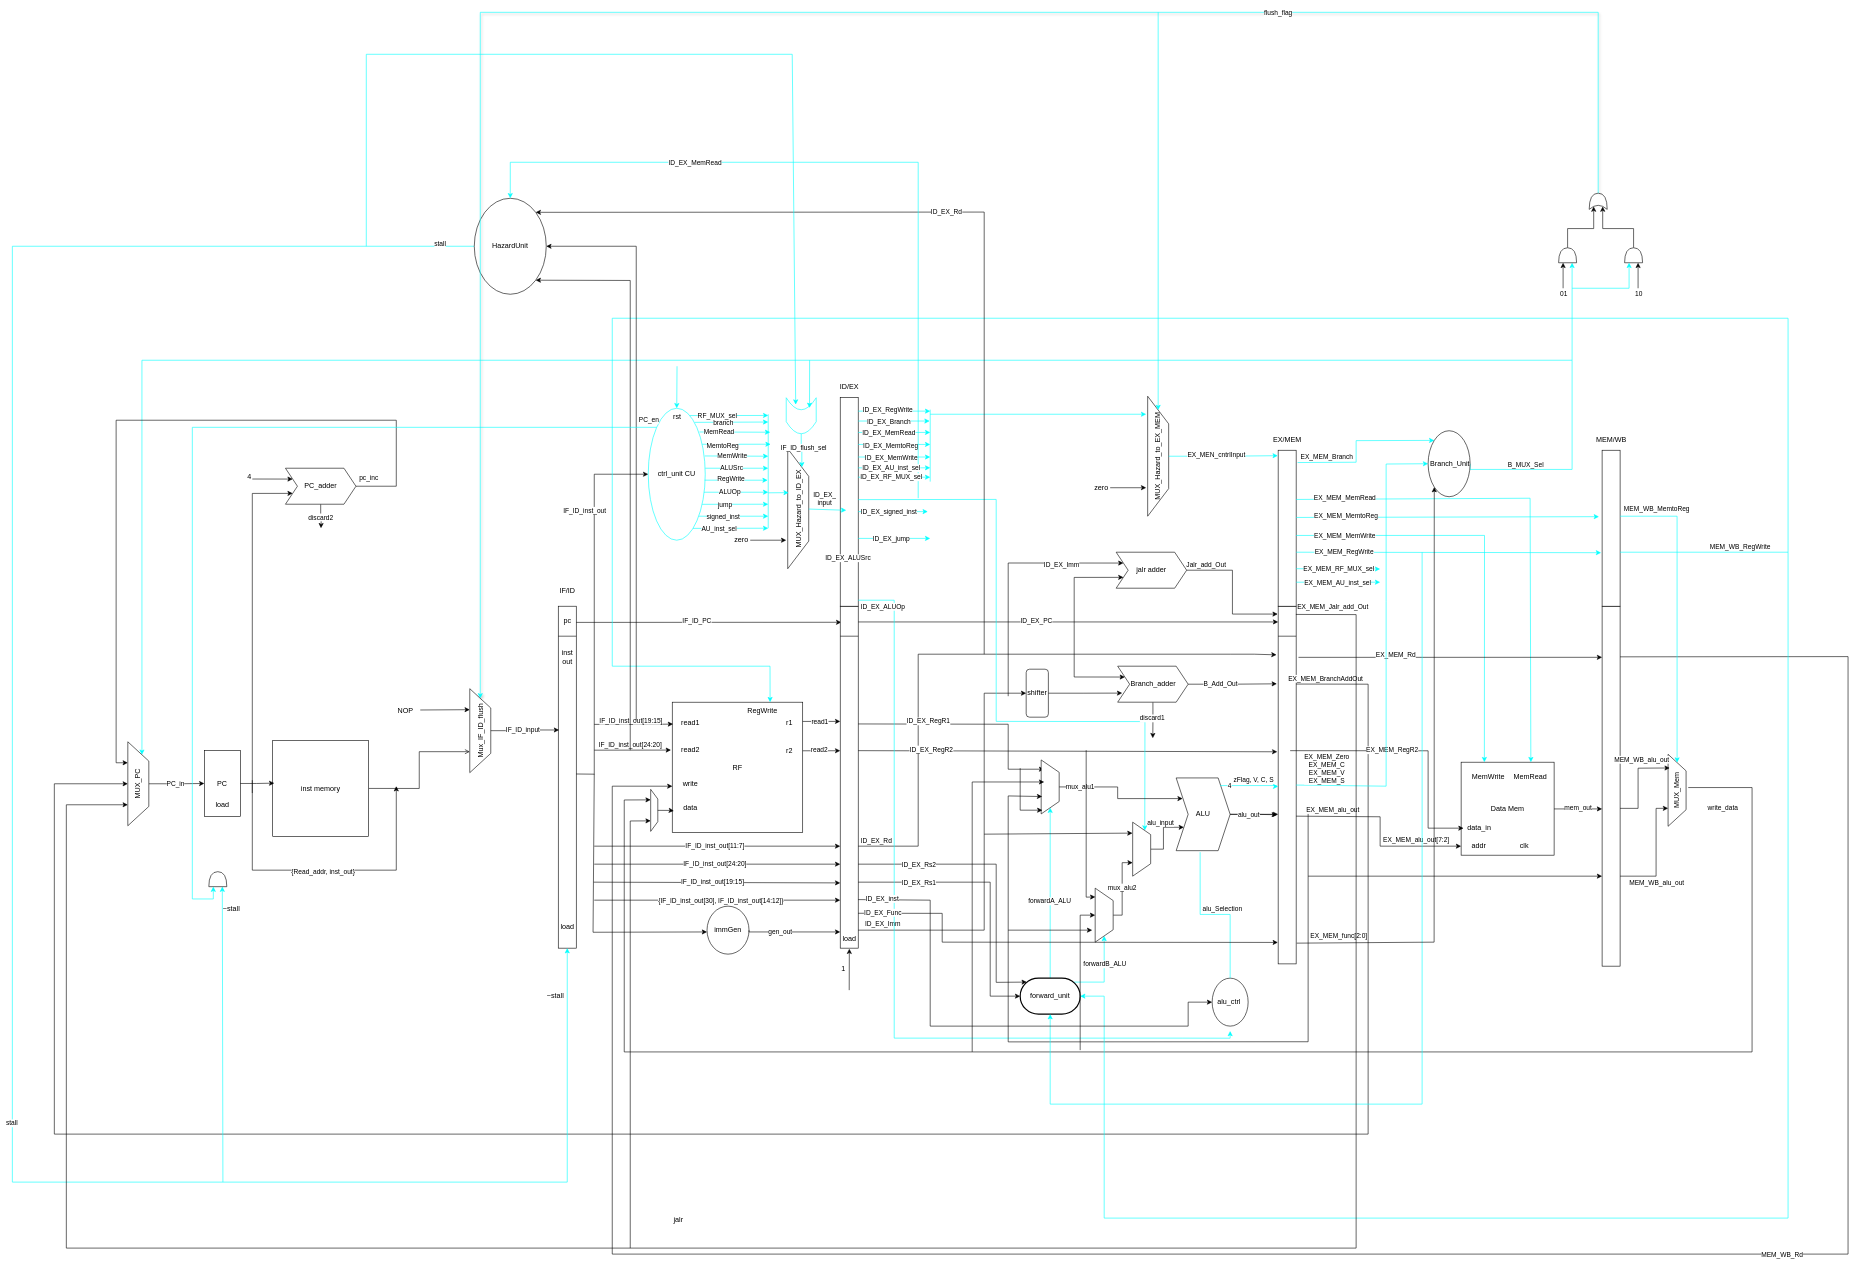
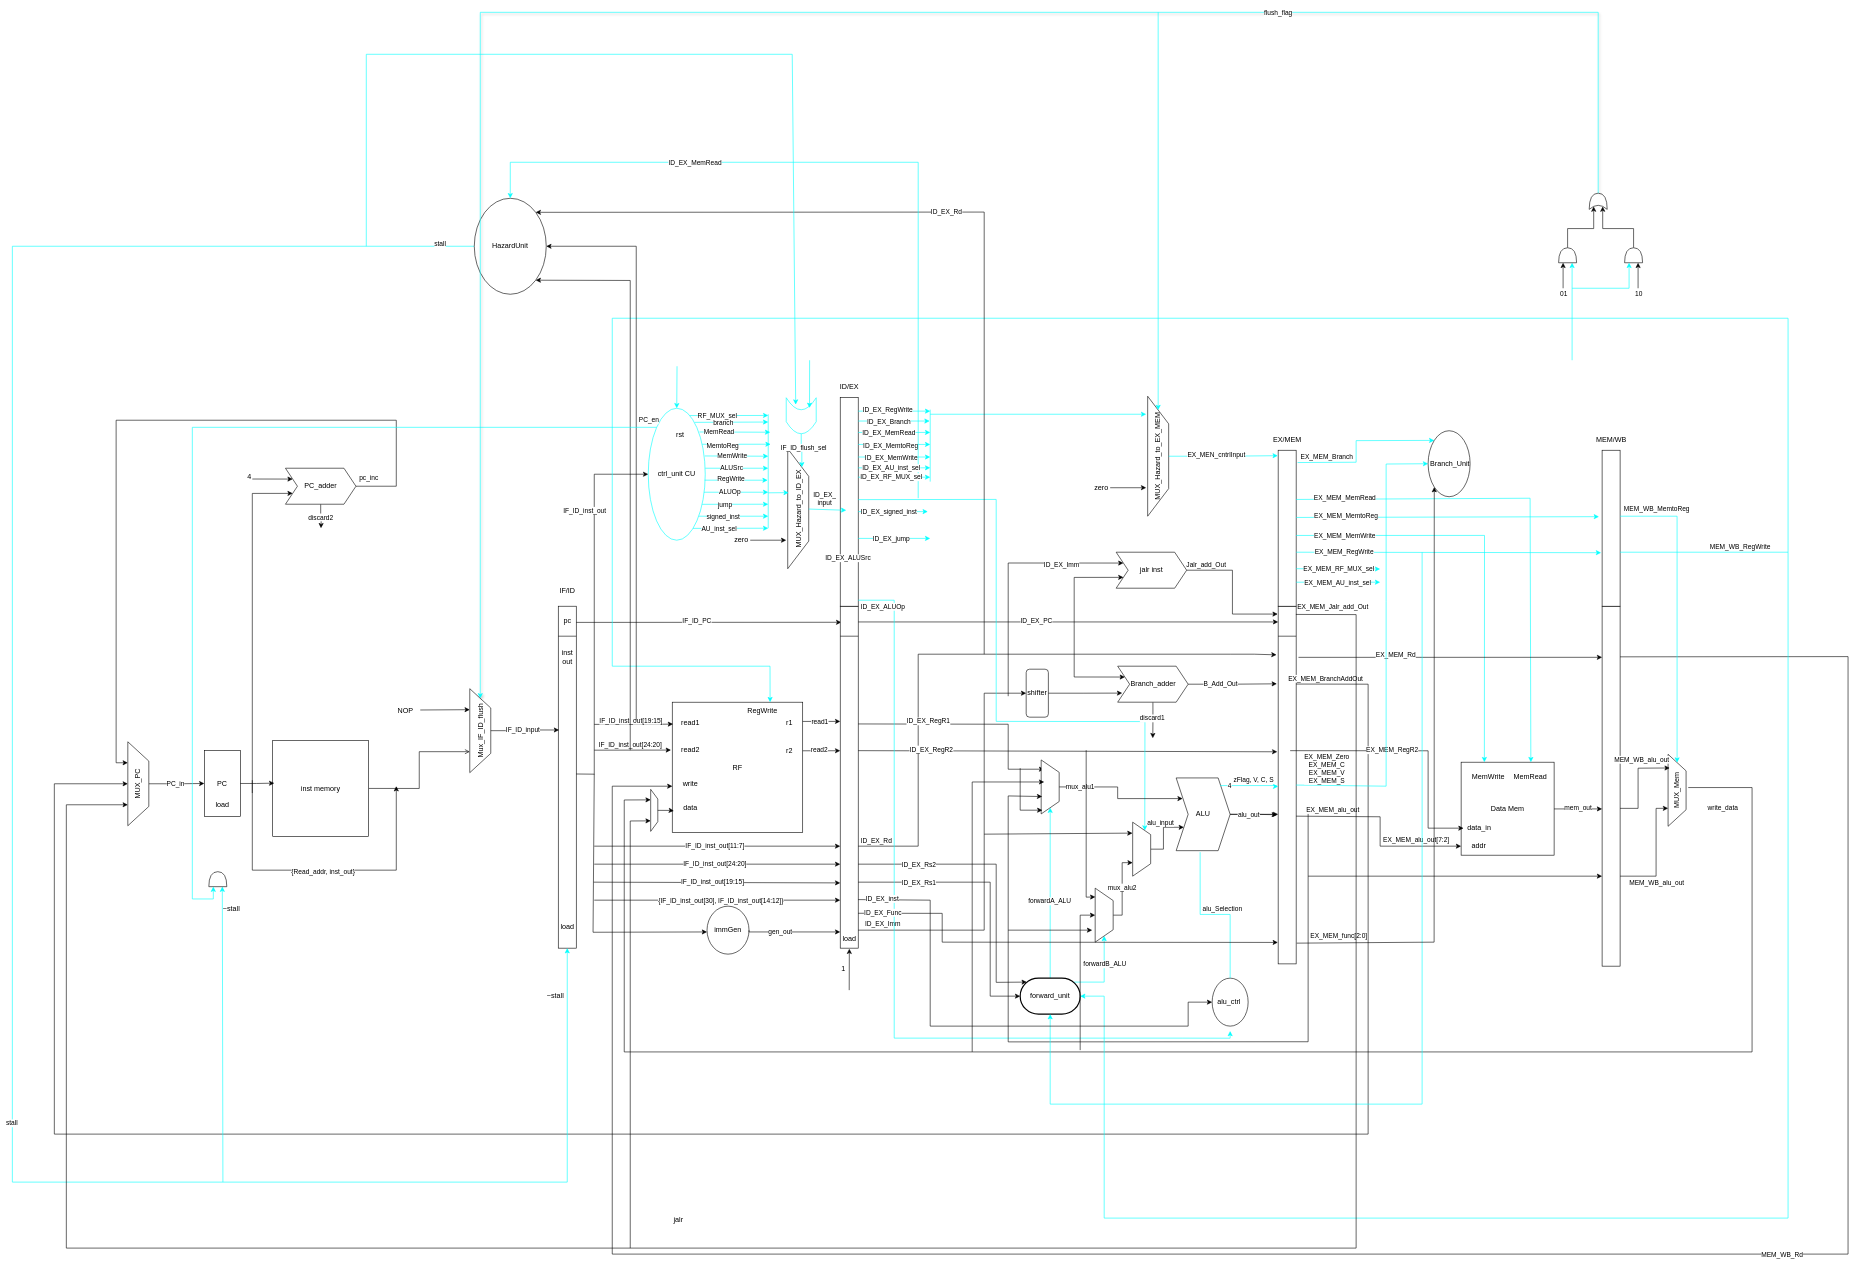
node "rst": moved (677, 417) -> (680, 435)
edge "Branch_Unit" -> "MUX_PC": removed, label "B_MUX_Sel"
node "jalr adder": label "jalr adder" -> "jalr inst"
node "clk": removed
